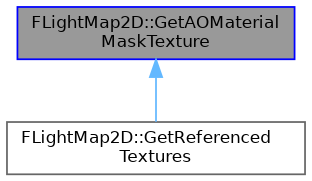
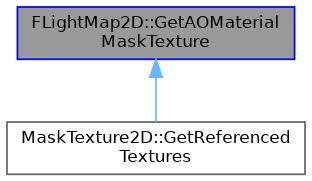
node "FLightMap2D::GetReferenced Textures": label "FLightMap2D::GetReferenced Textures" -> "MaskTexture2D::GetReferenced Textures"
